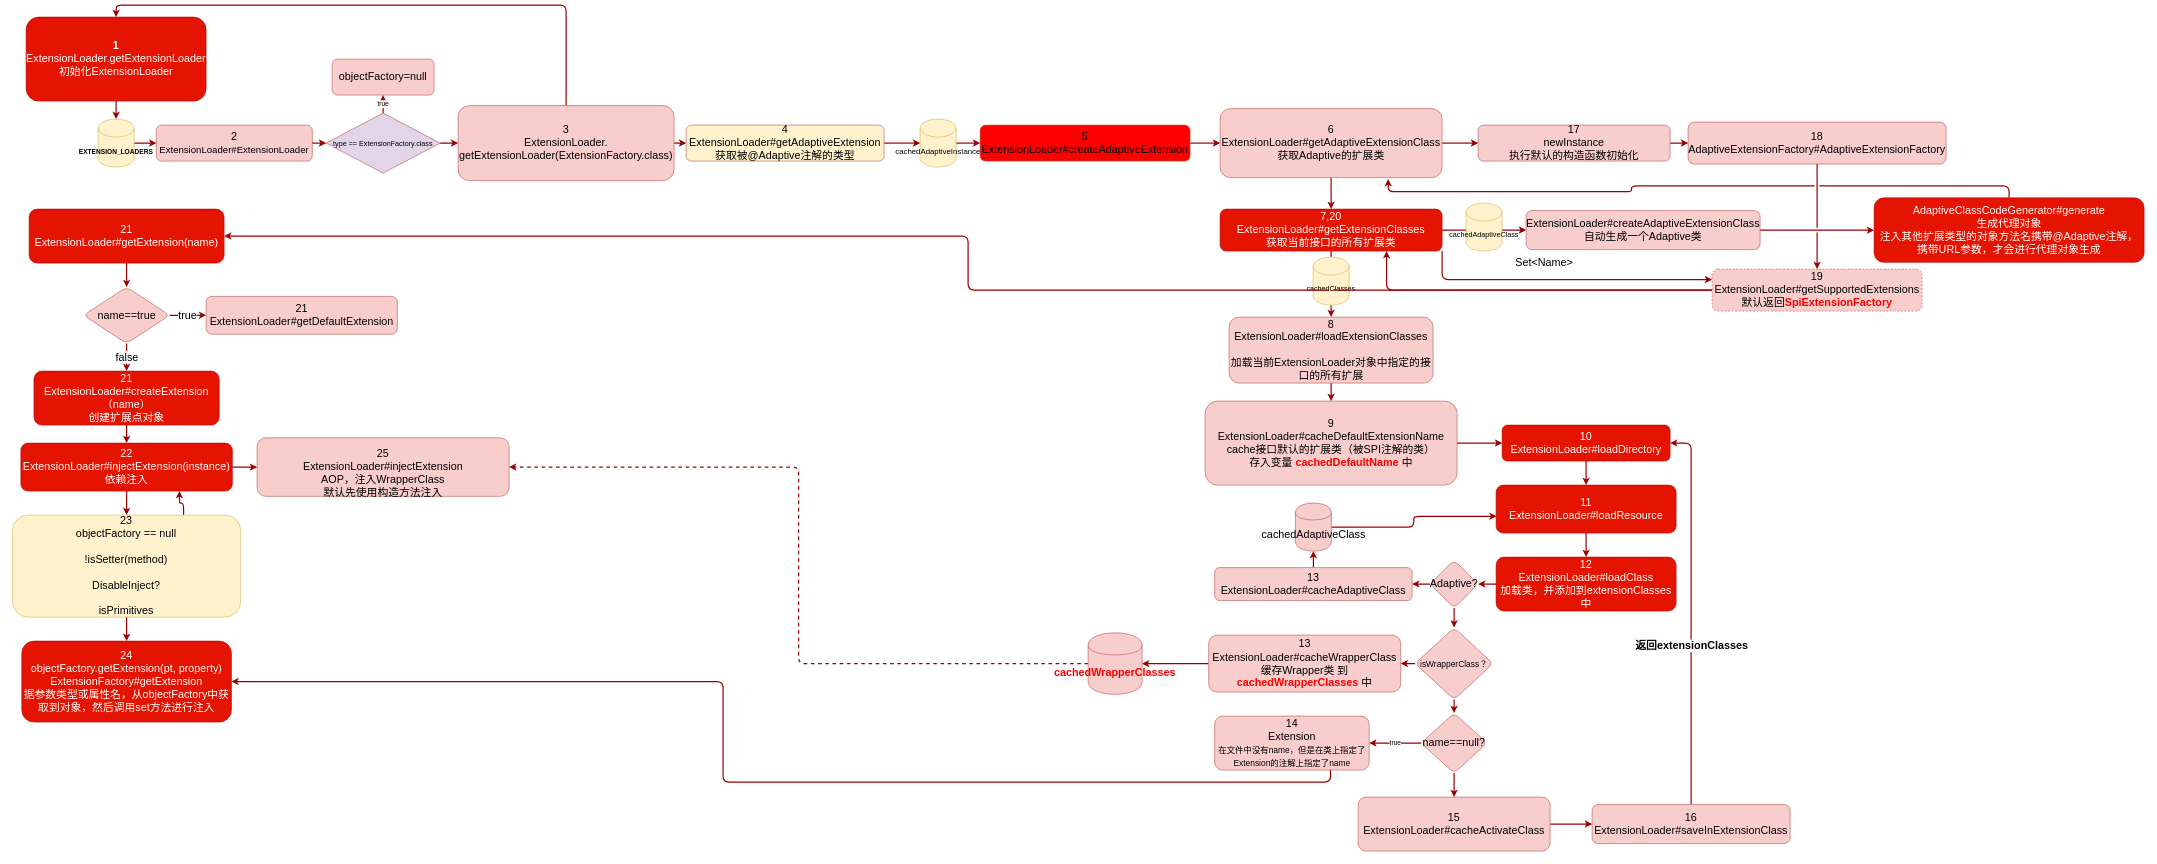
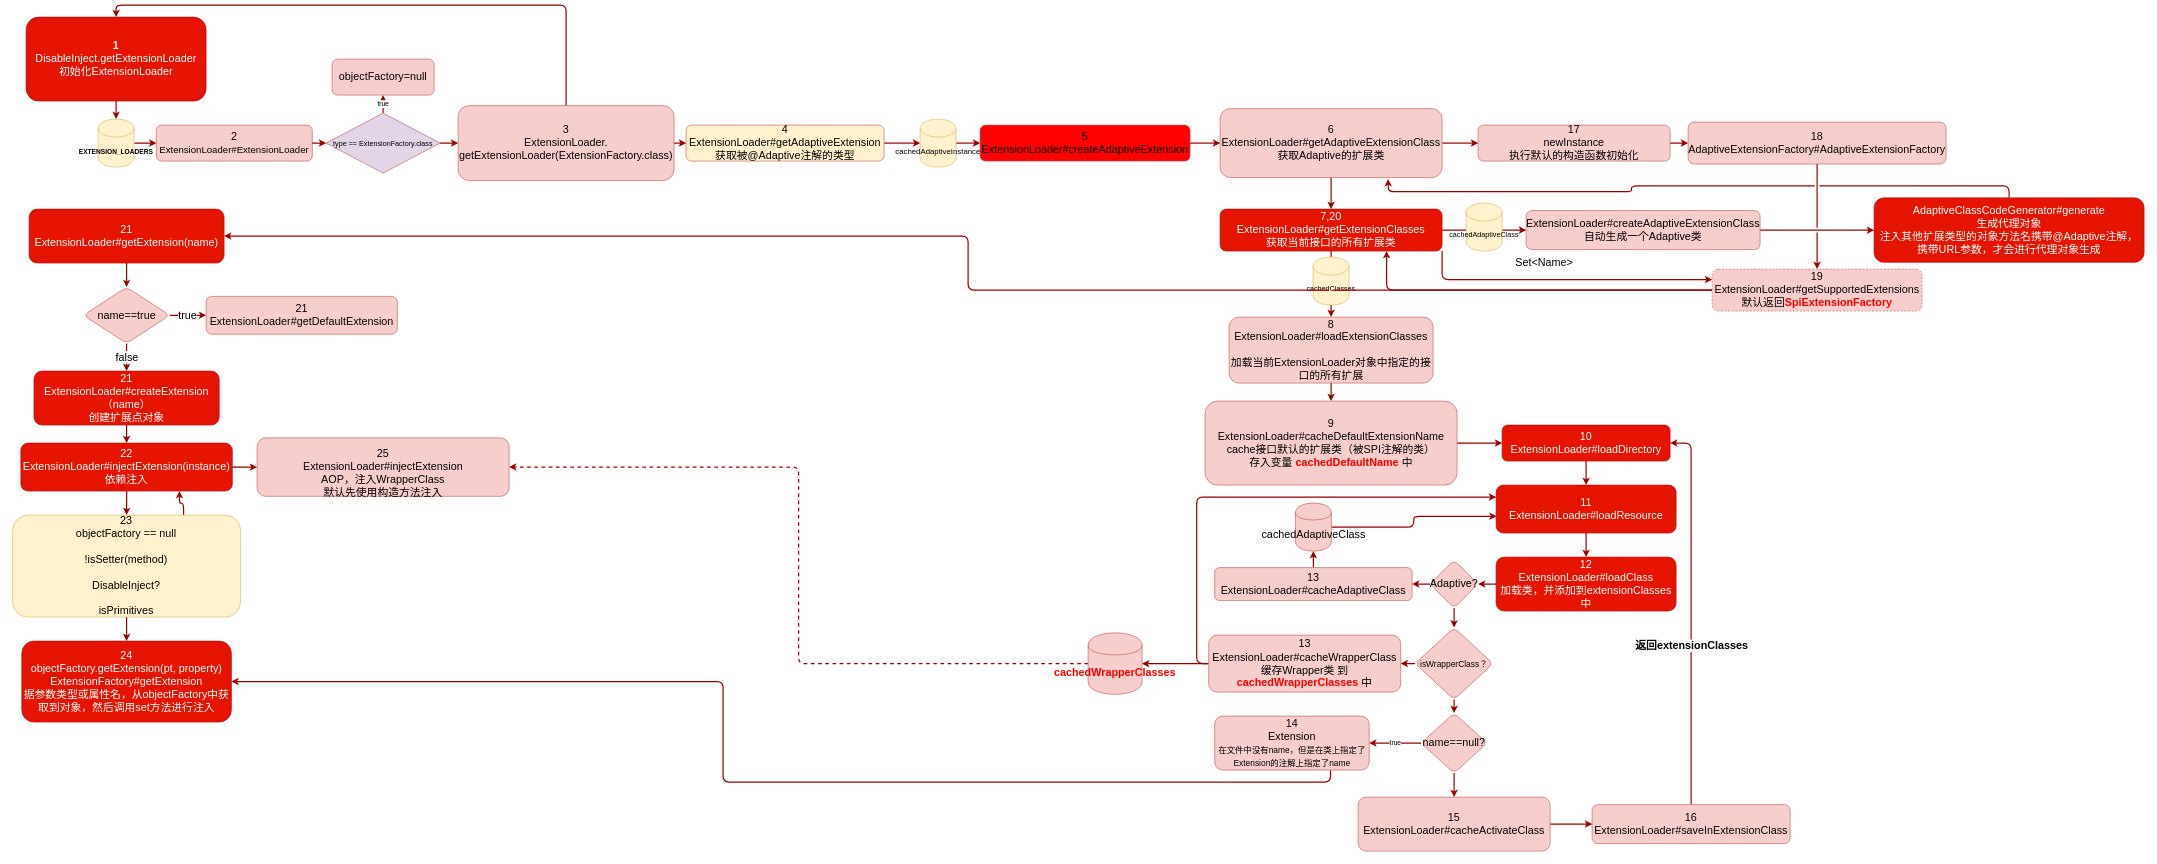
node "1 ExtensionLoader.getExtensionLoader 初始化ExtensionLoader": label "1 ExtensionLoader.getExtensionLoader 初始化ExtensionLoader" -> "1 DisableInject.getExtensionLoader 初始化ExtensionLoader"
edge "13 ExtensionLoader#cacheWrapperClass 缓存Wrapper类 到 cachedWrapperClasses 中" -> "11 ExtensionLoader#loadResource": added
